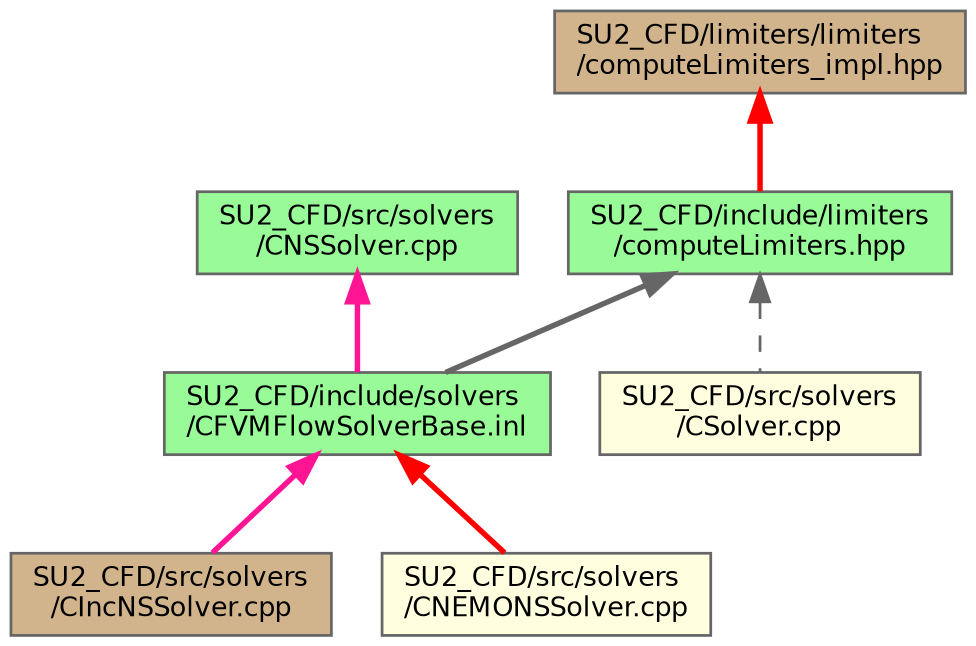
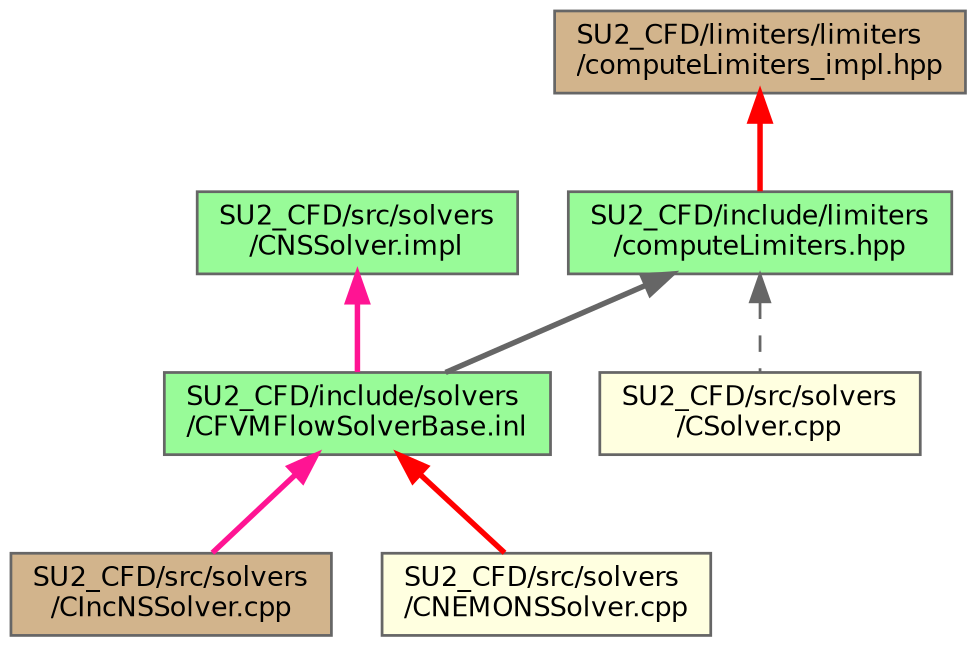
node "SU2_CFD/src/solvers /CNSSolver.cpp": label "SU2_CFD/src/solvers /CNSSolver.cpp" -> "SU2_CFD/src/solvers /CNSSolver.impl"
